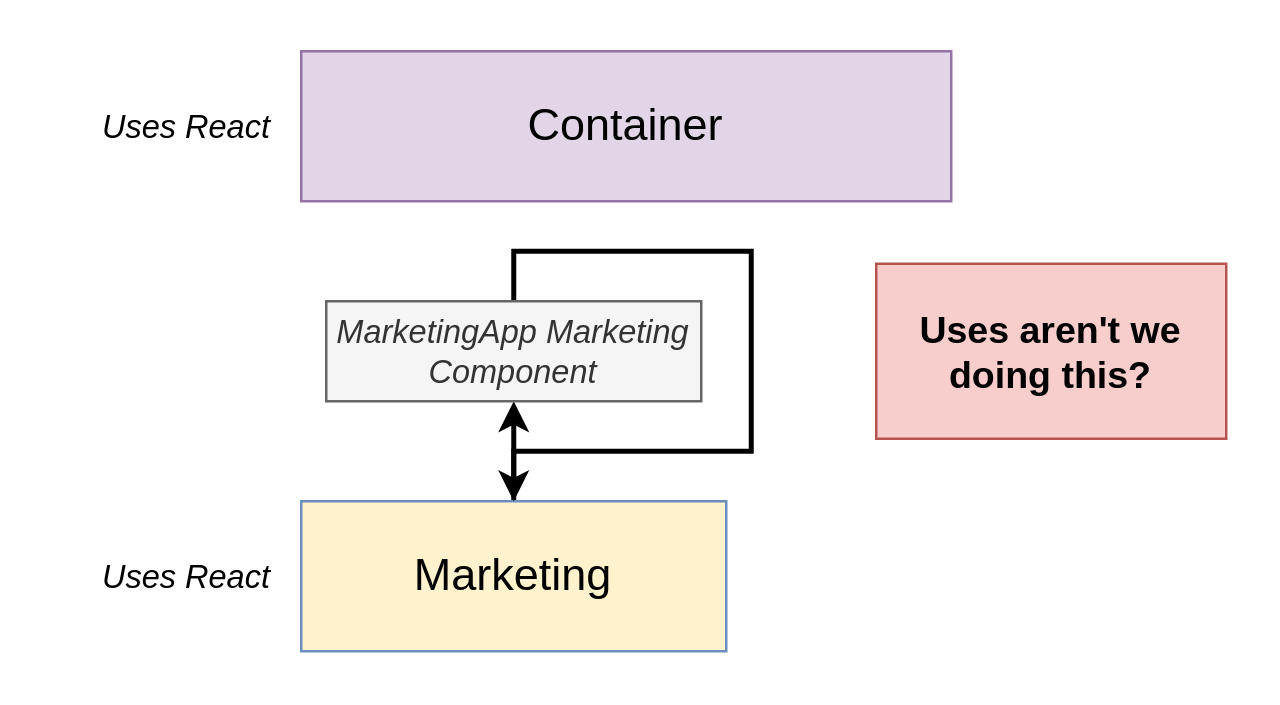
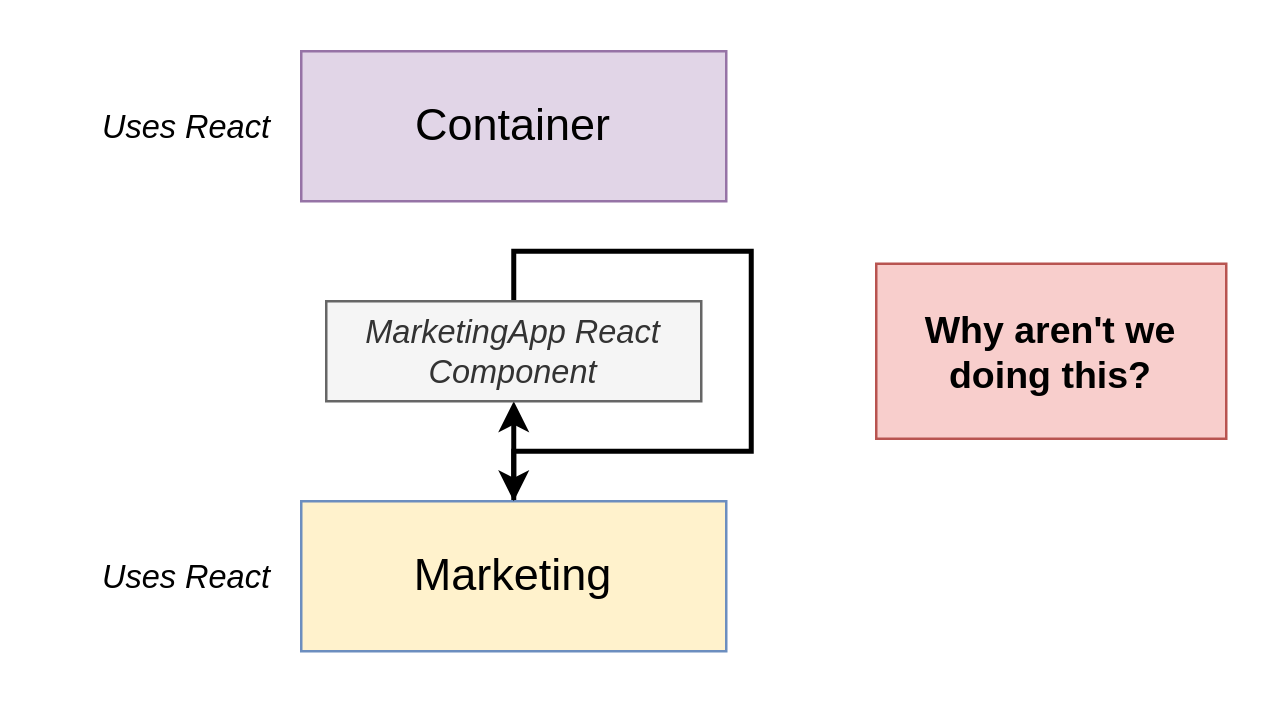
node "Container": size 650x150 -> 425x150
node "MarketingApp Marketing Component": label "MarketingApp Marketing Component" -> "MarketingApp React Component"
node "Uses aren't we doing this?": label "Uses aren't we doing this?" -> "Why aren't we doing this?"
